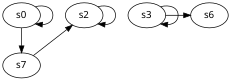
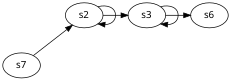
node "s0": removed
edge "s2" -> "s3": added
